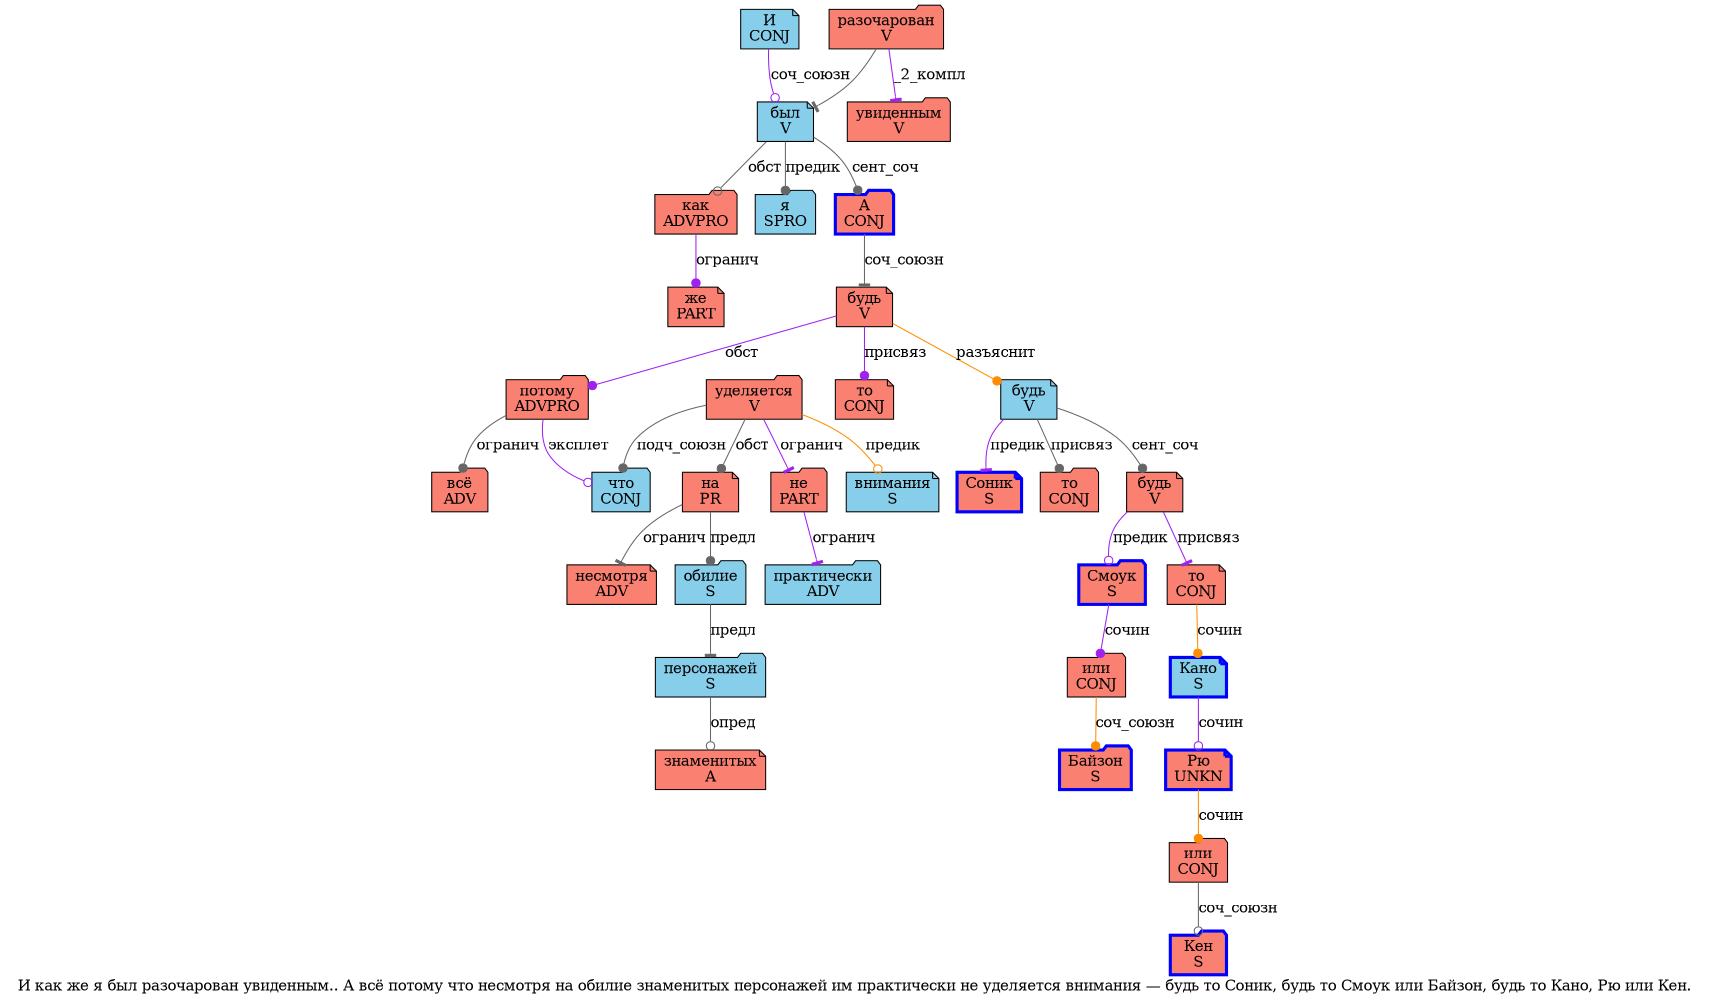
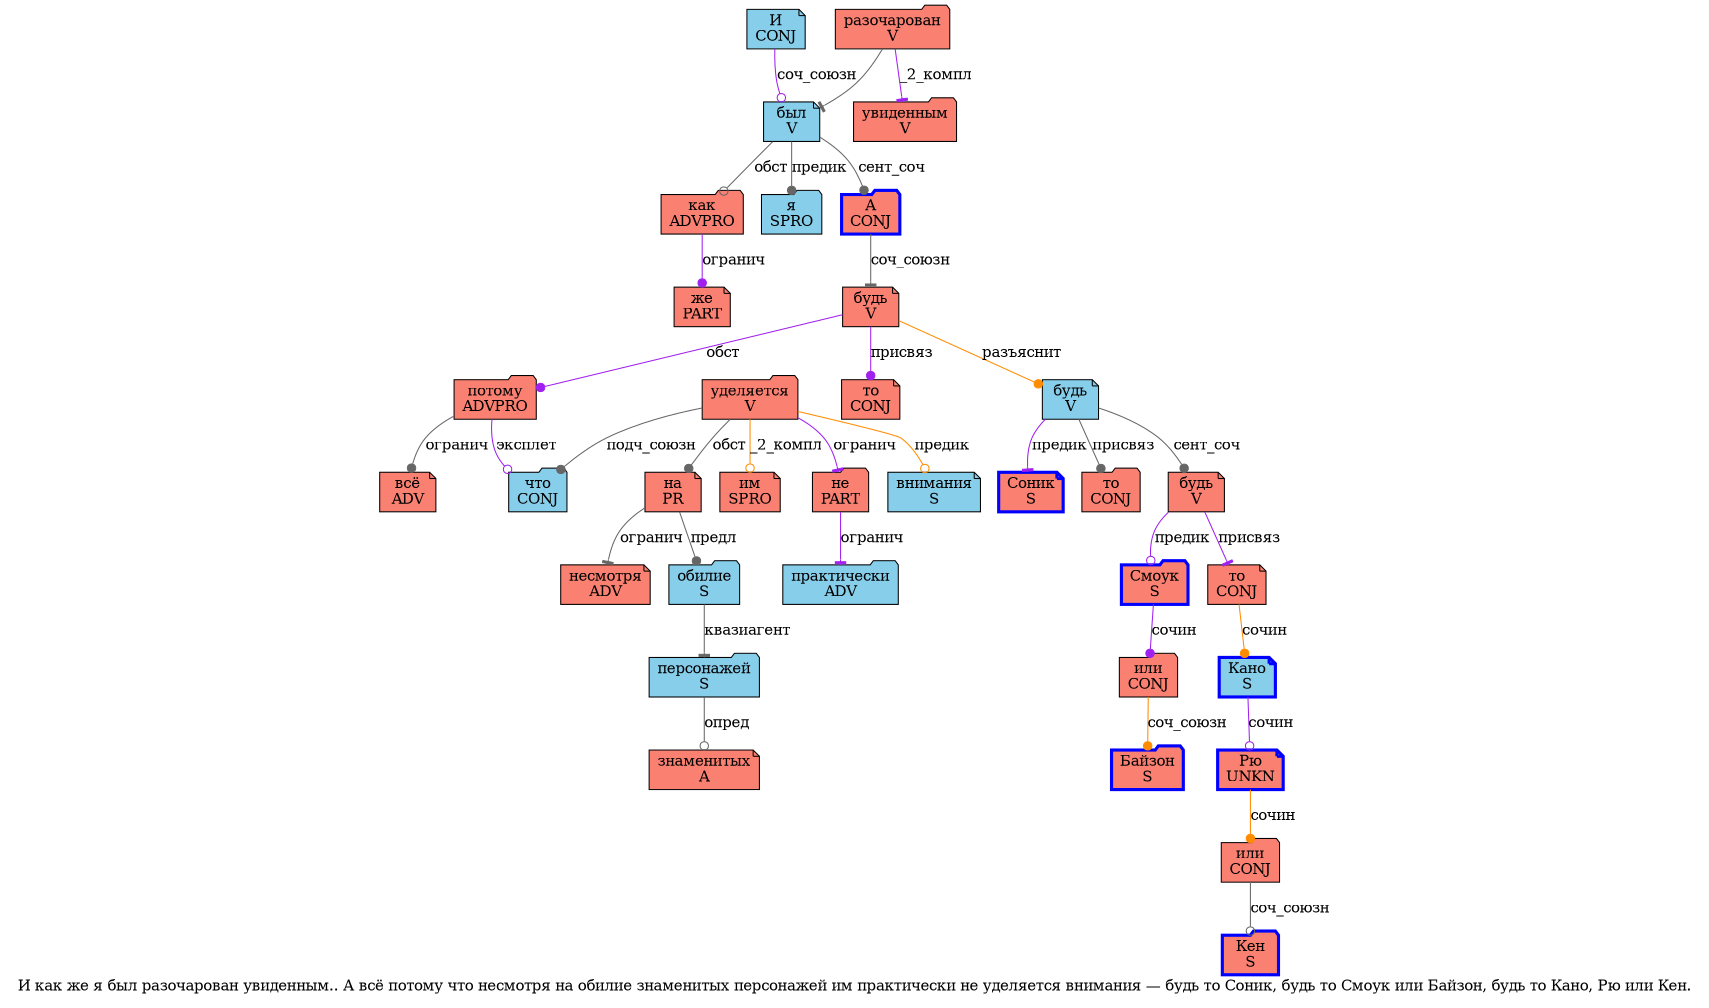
node "всё ADV": shape folder -> note
node "им SPRO": added
edge "обилие S" -> "персонажей S": label "предл" -> "квазиагент"
